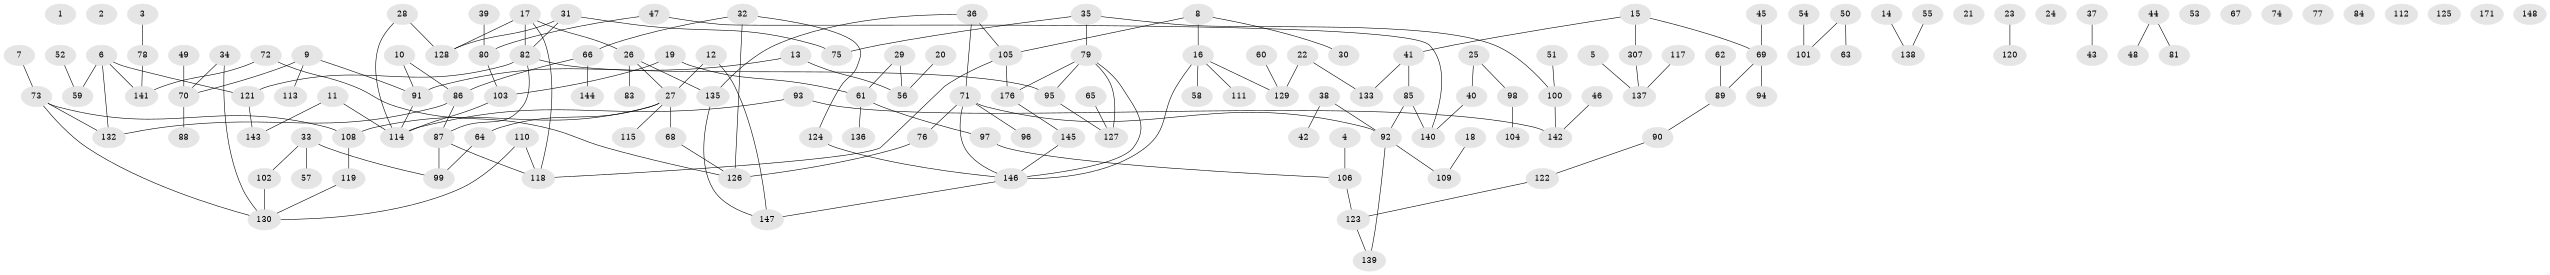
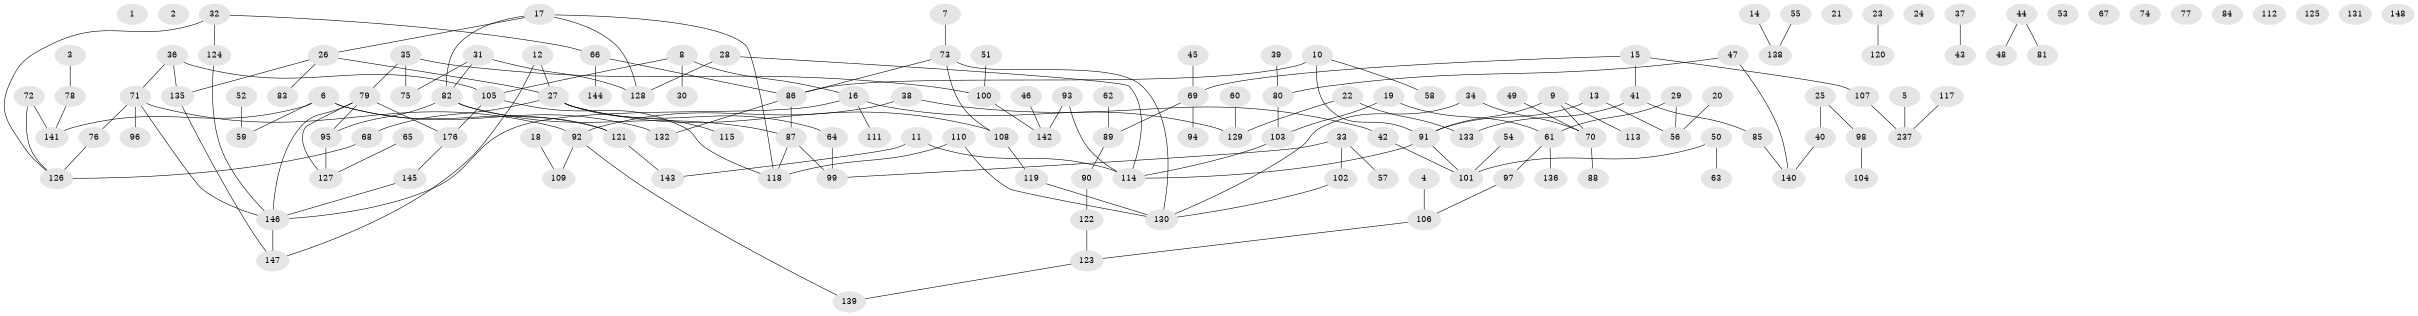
node "171": label "171" -> "131"
node "307": label "307" -> "107"
edge "16" -- "58": now "10" -- "58"
node "137": label "137" -> "237"
edge "73" -- "132": now "73" -- "86"
edge "85" -- "92": removed
edge "42" -- "101": added
edge "91" -- "101": added
